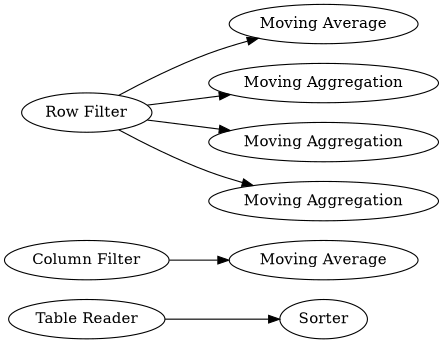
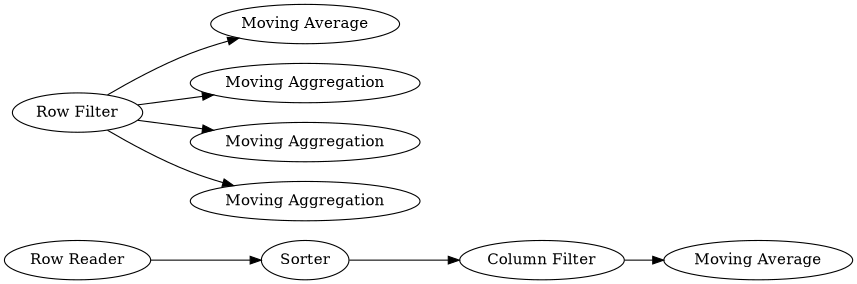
edge "Sorter" -> "Column Filter": added
node "Table Reader": label "Table Reader" -> "Row Reader"
